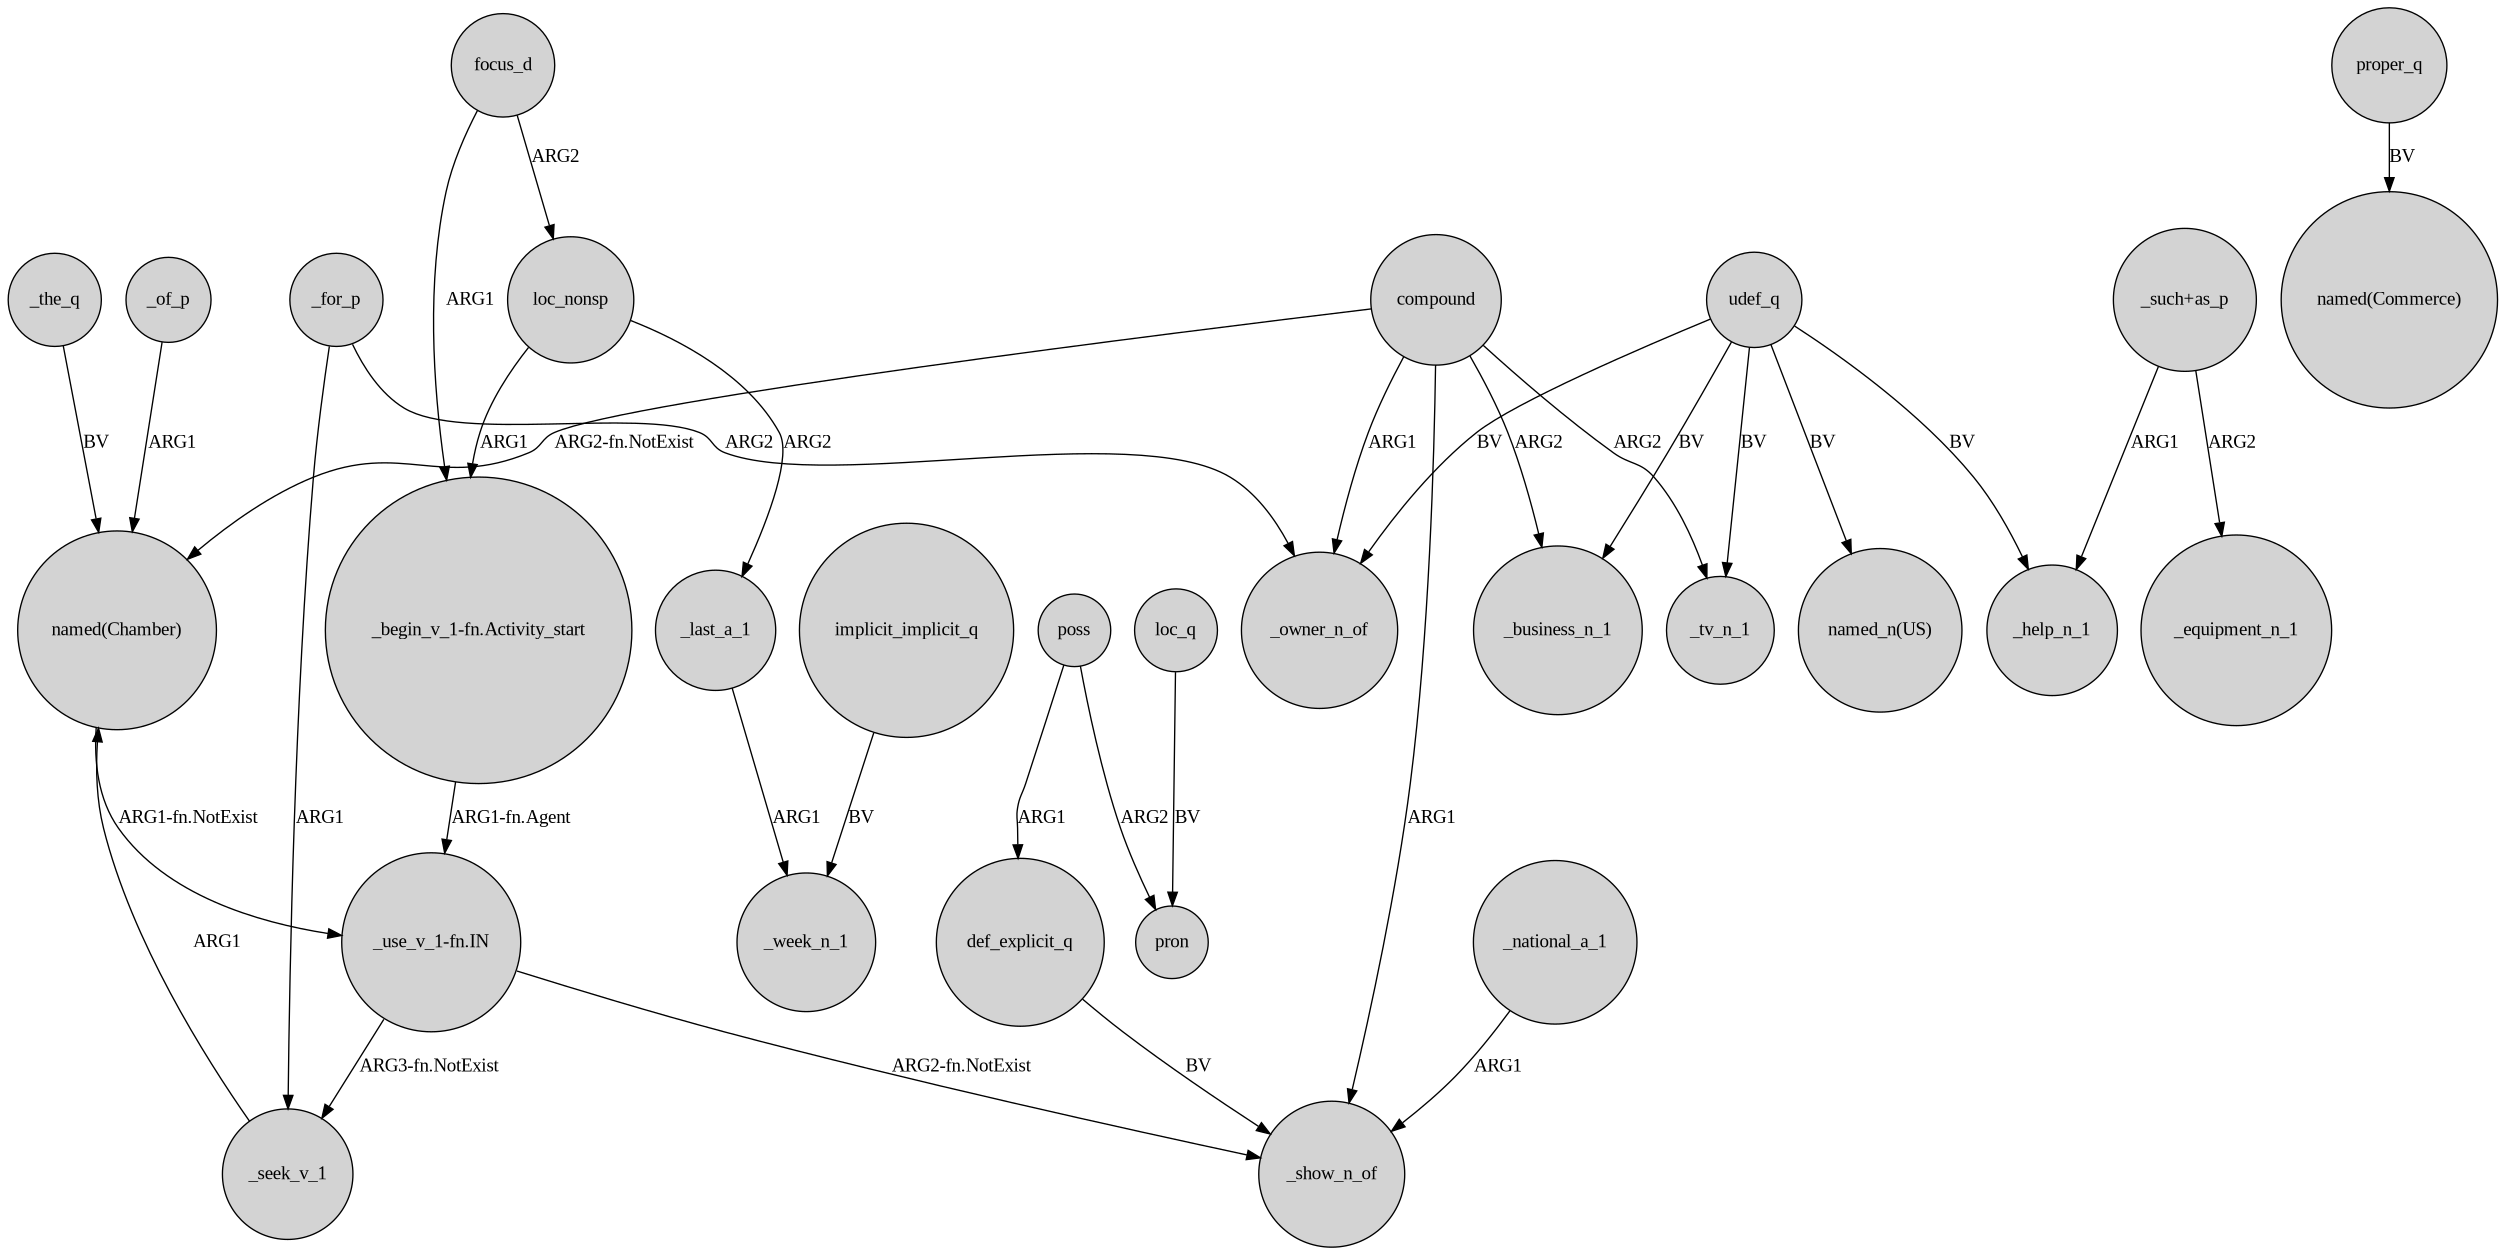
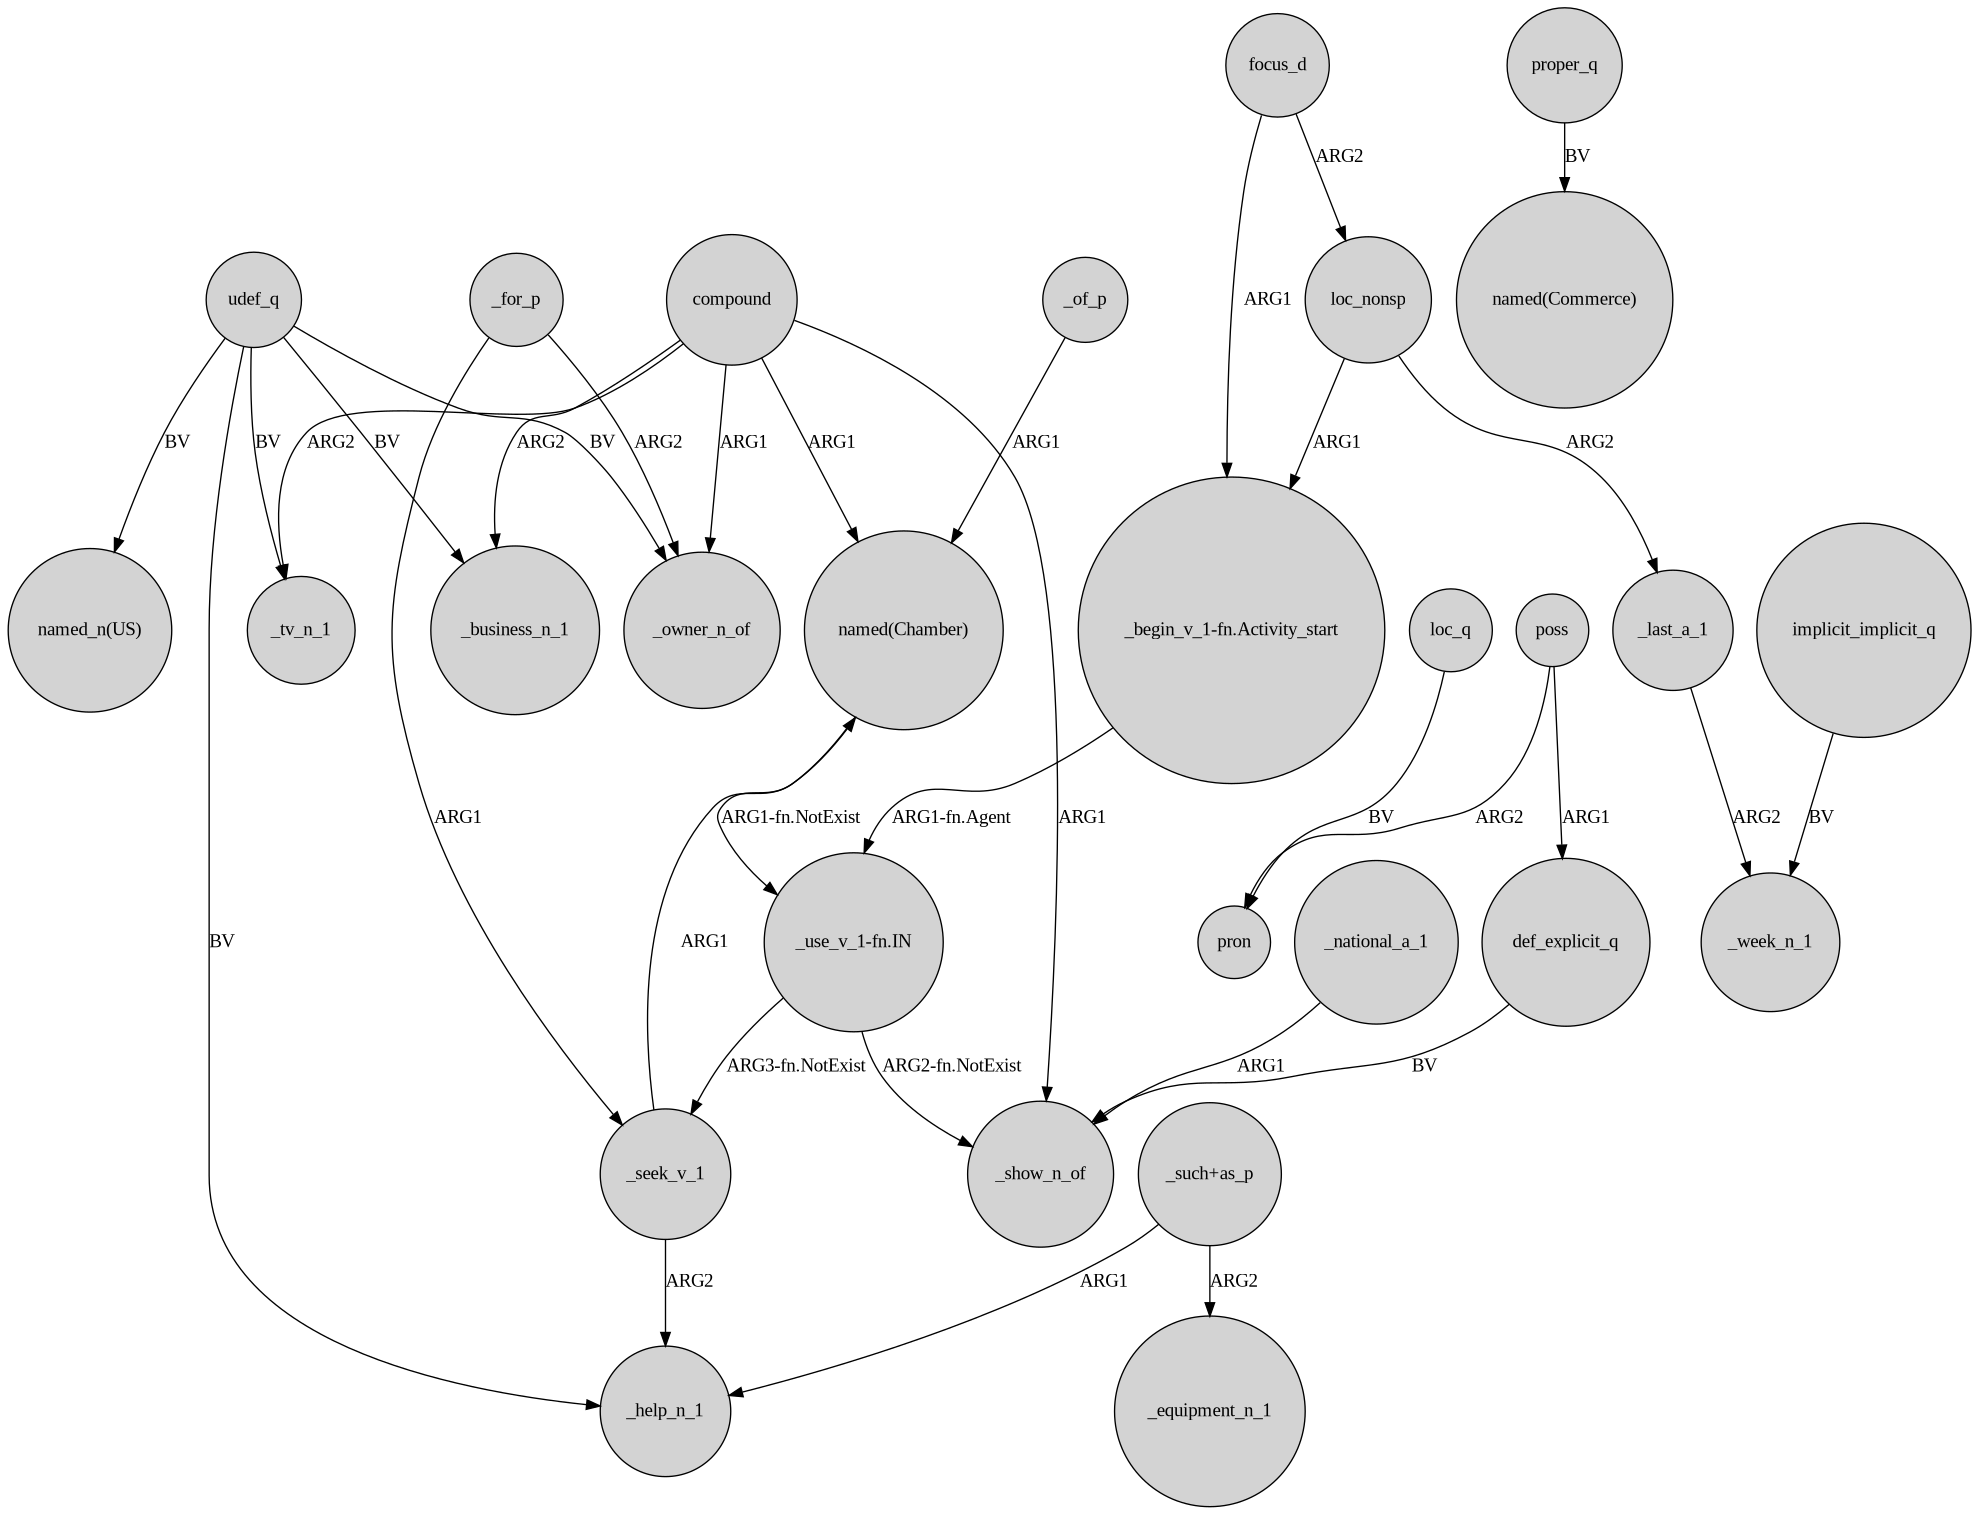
node "_the_q": removed
edge "compound" -> "named(Chamber)": label "ARG2-fn.NotExist" -> "ARG1"
edge "_last_a_1" -> "_week_n_1": label "ARG1" -> "ARG2"
edge "_seek_v_1" -> "_help_n_1": added, label "ARG2"
